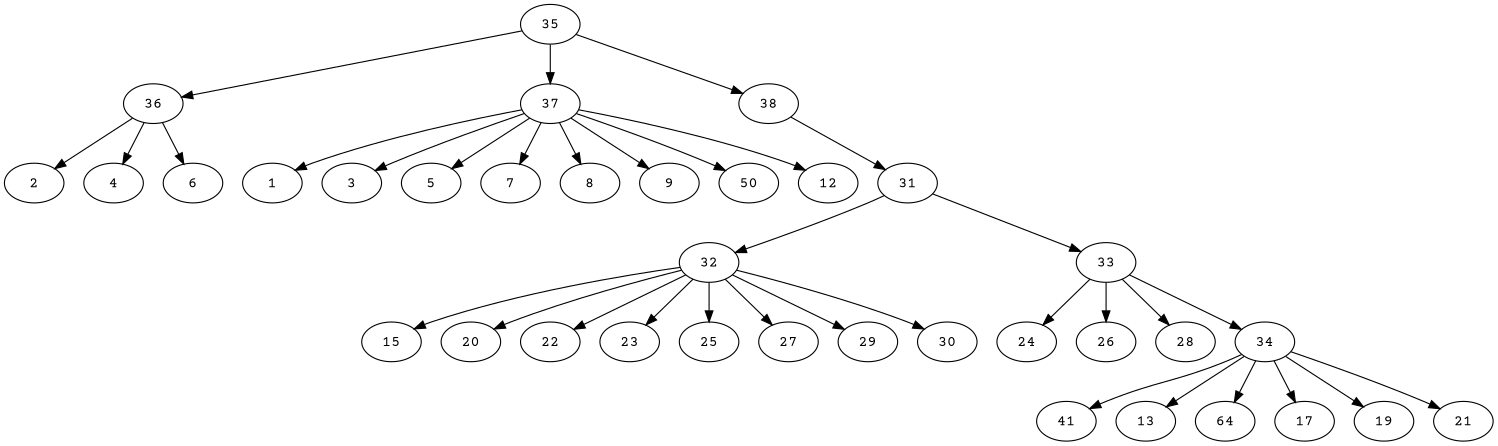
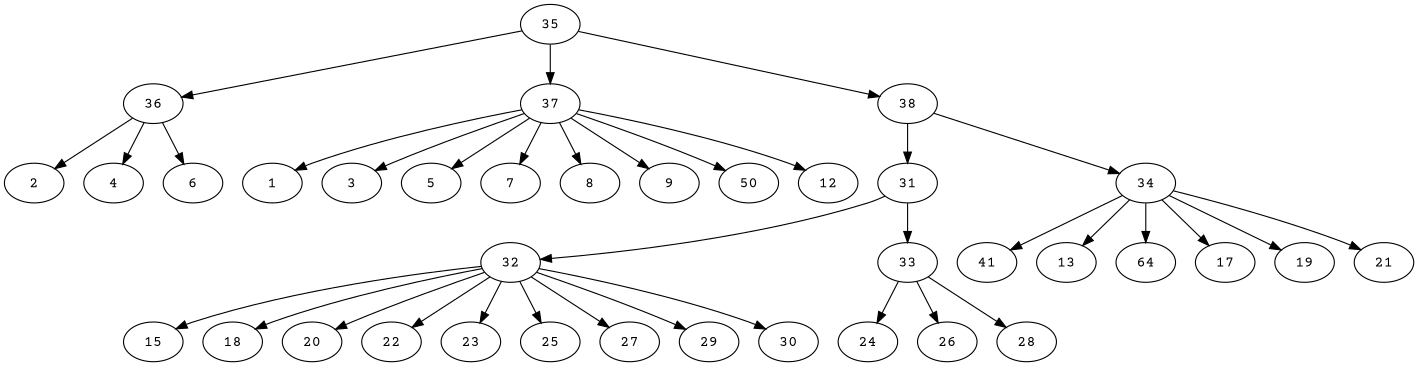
edge "33" -> "34": now "38" -> "34"
node "18": added
